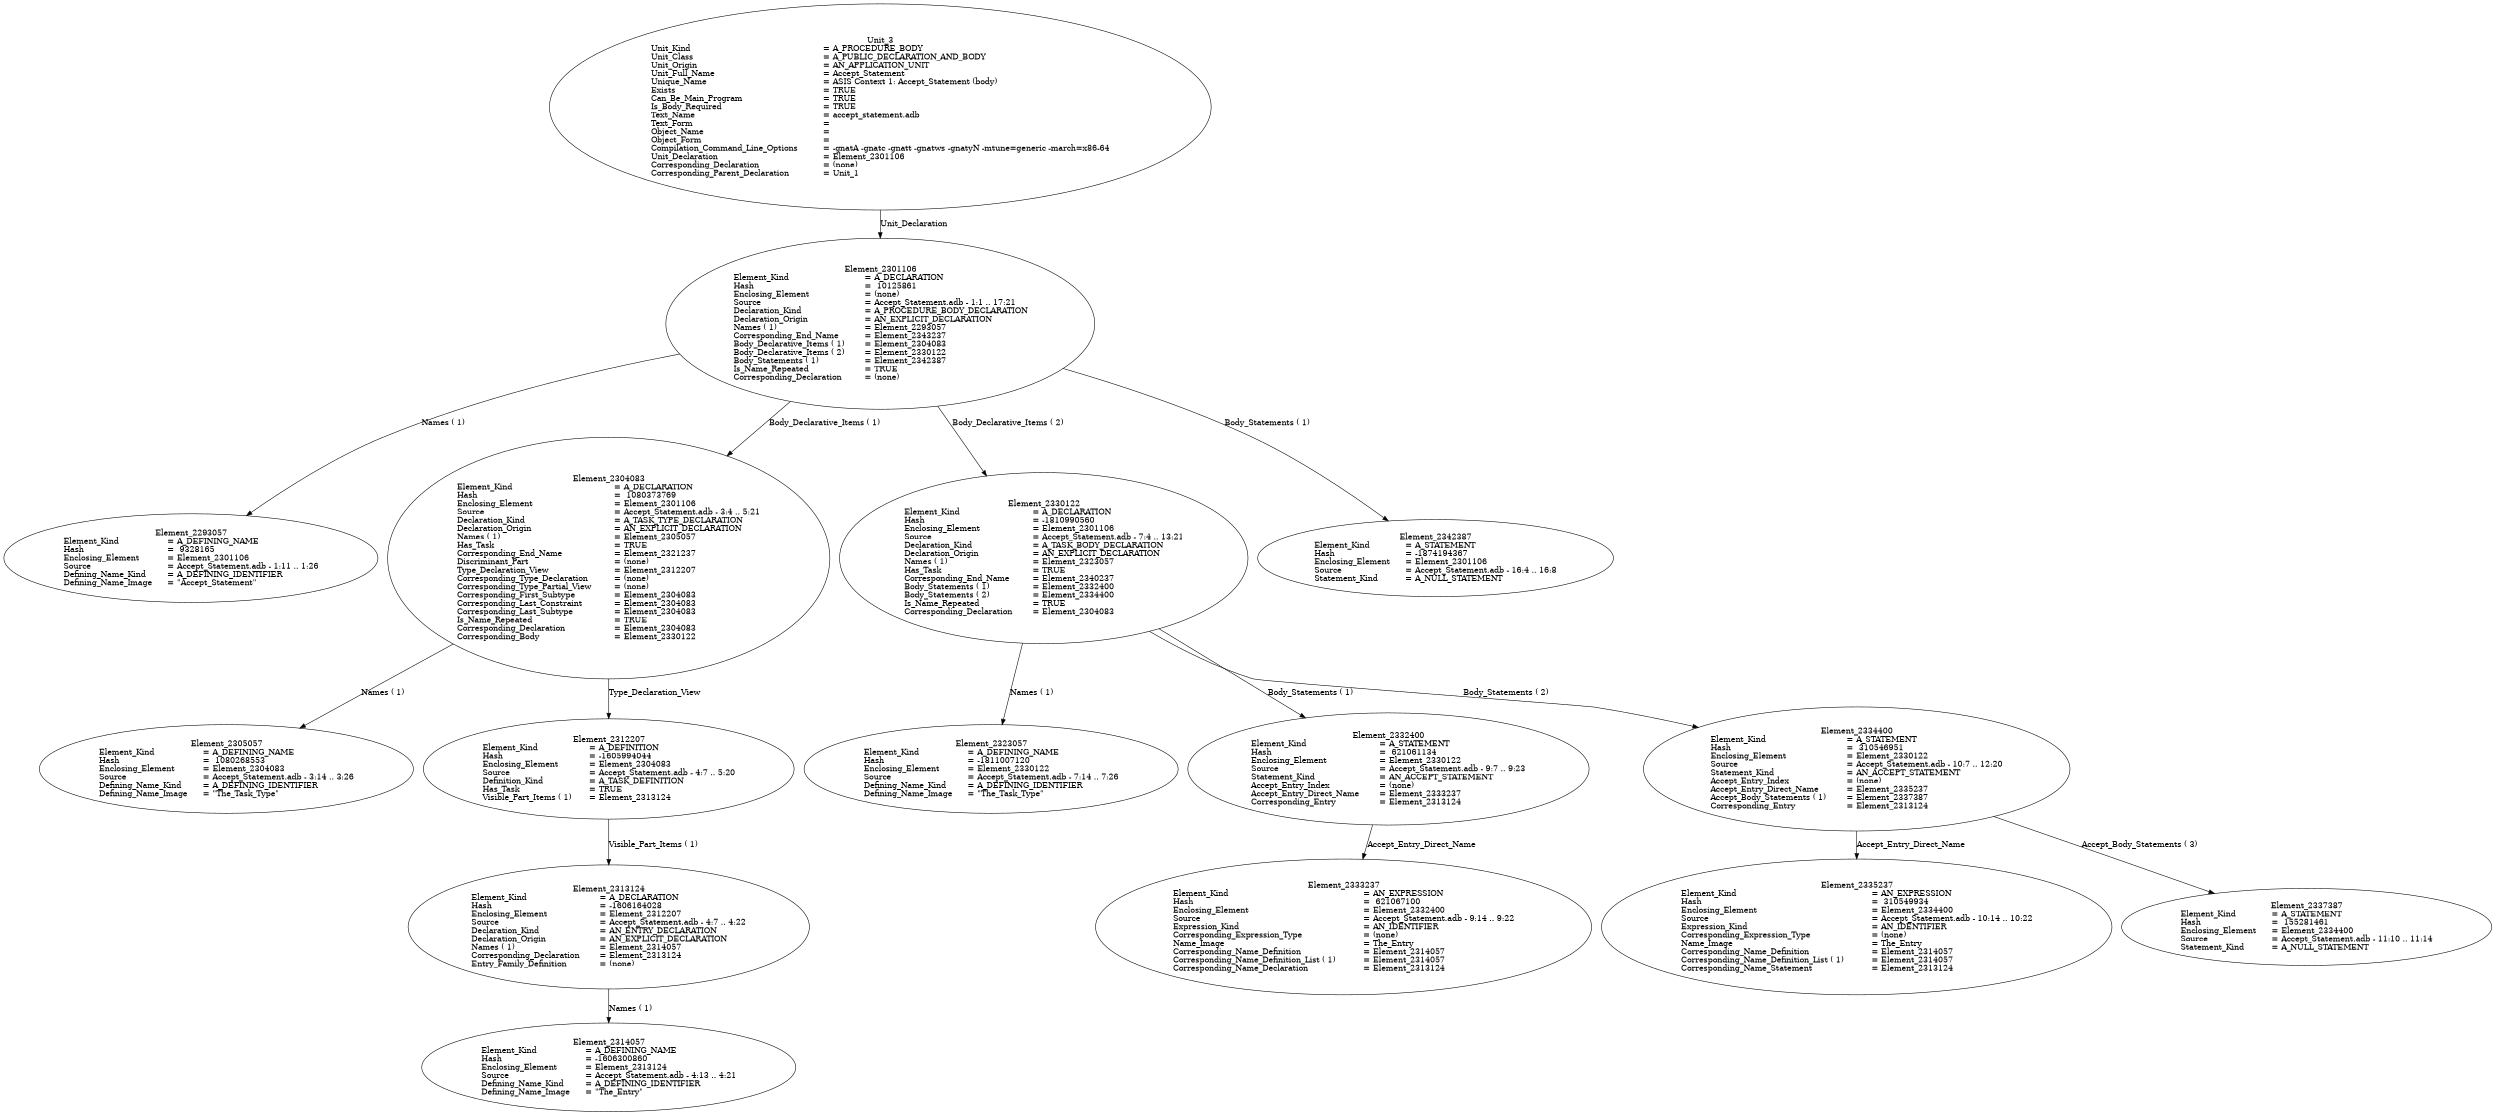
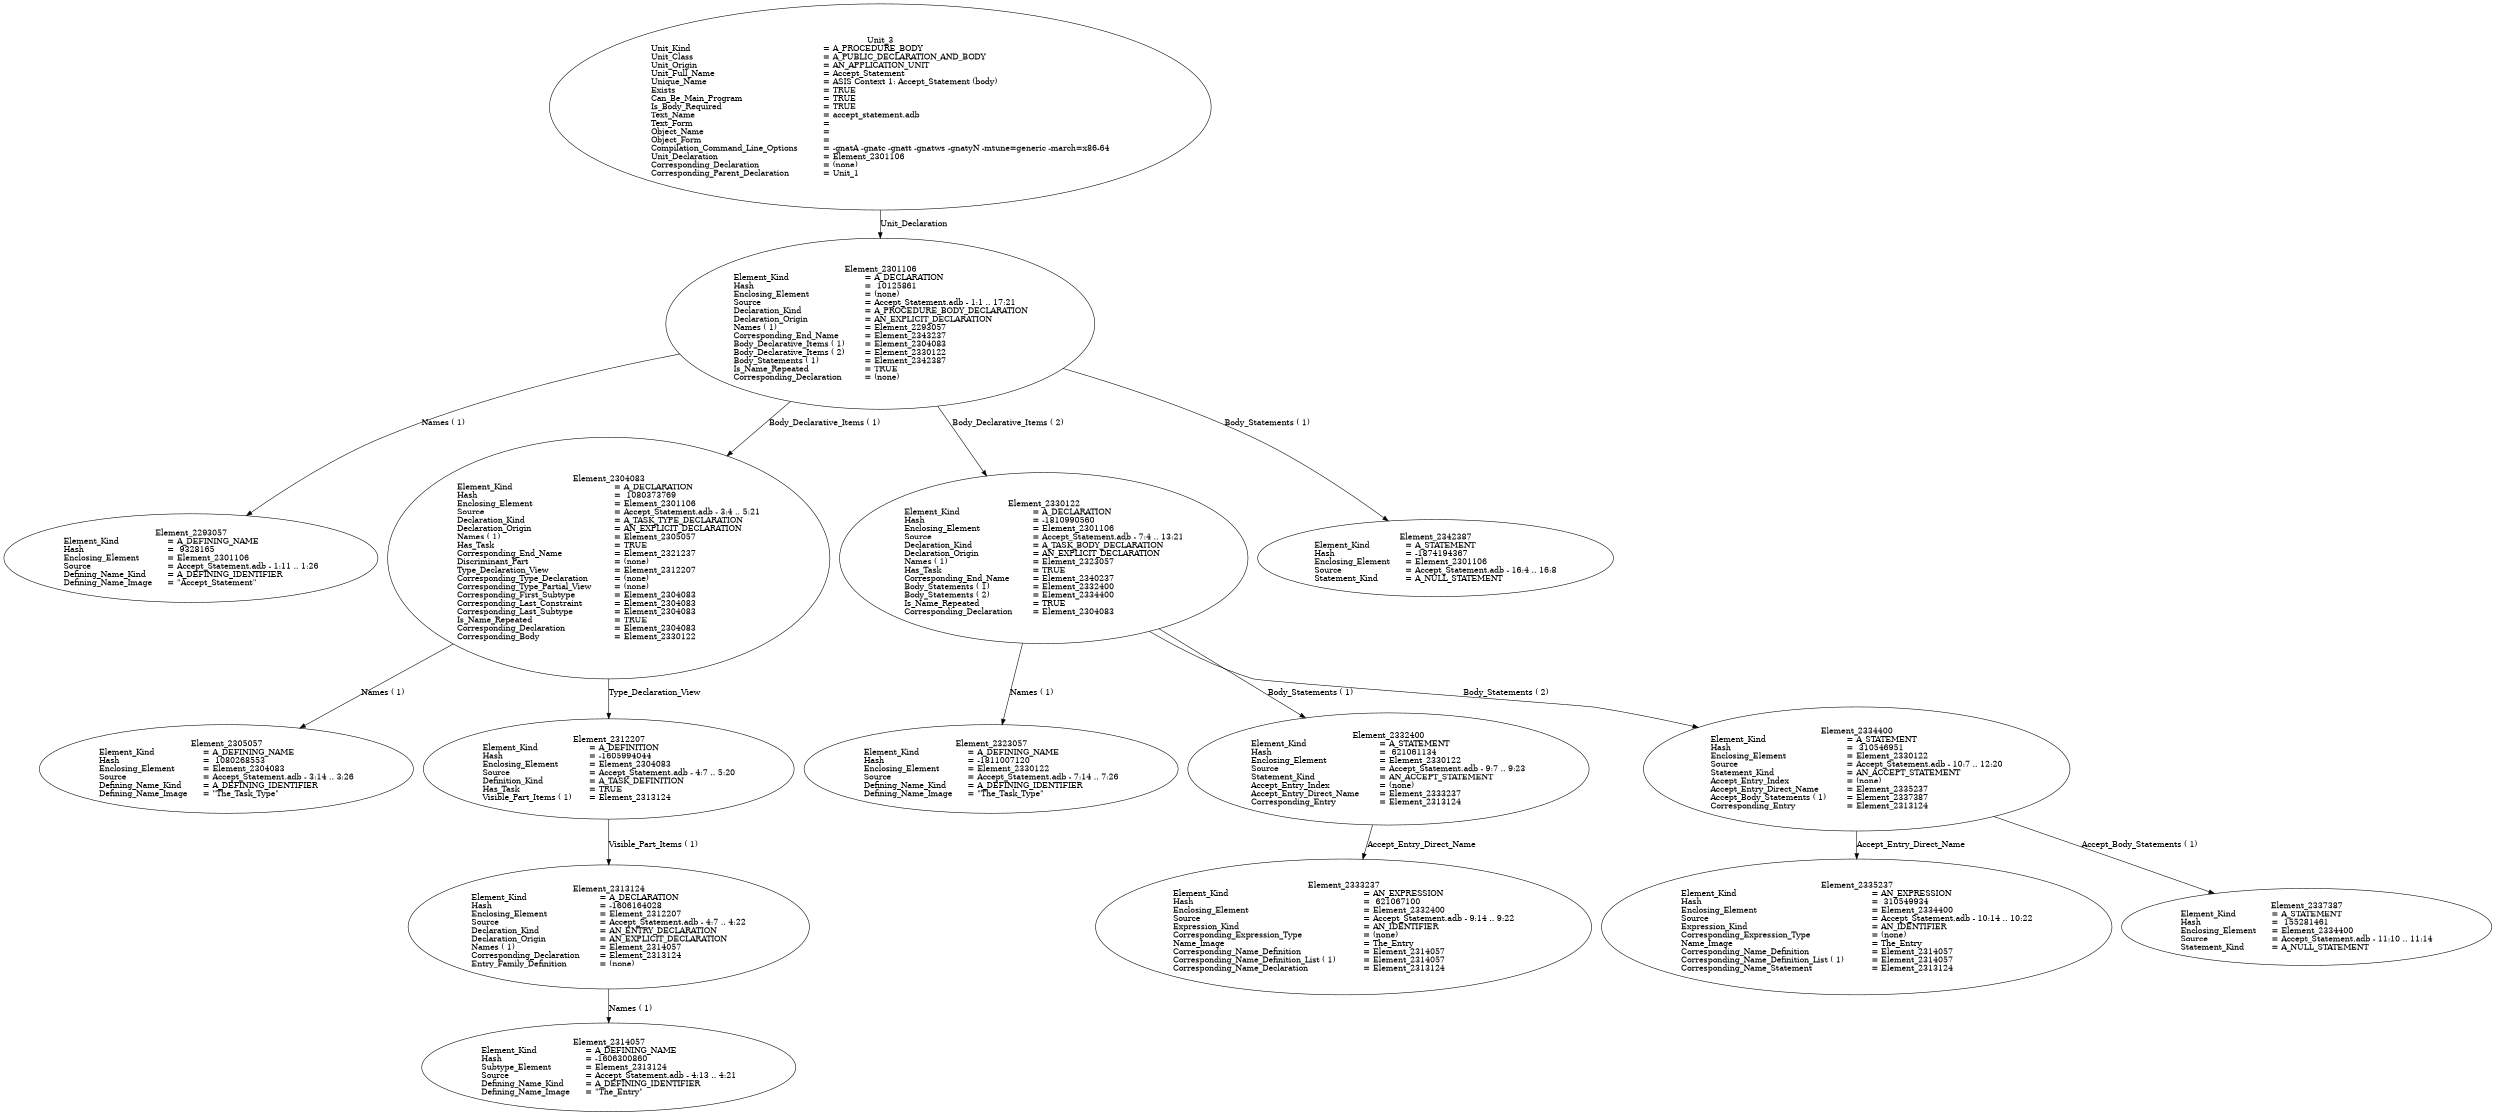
edge "Element_2334400" -> "Element_2337387": label "Accept_Body_Statements ( 3)" -> "Accept_Body_Statements ( 1)"
node "Element_2314057": text "Enclosing_Element" -> "Subtype_Element"
